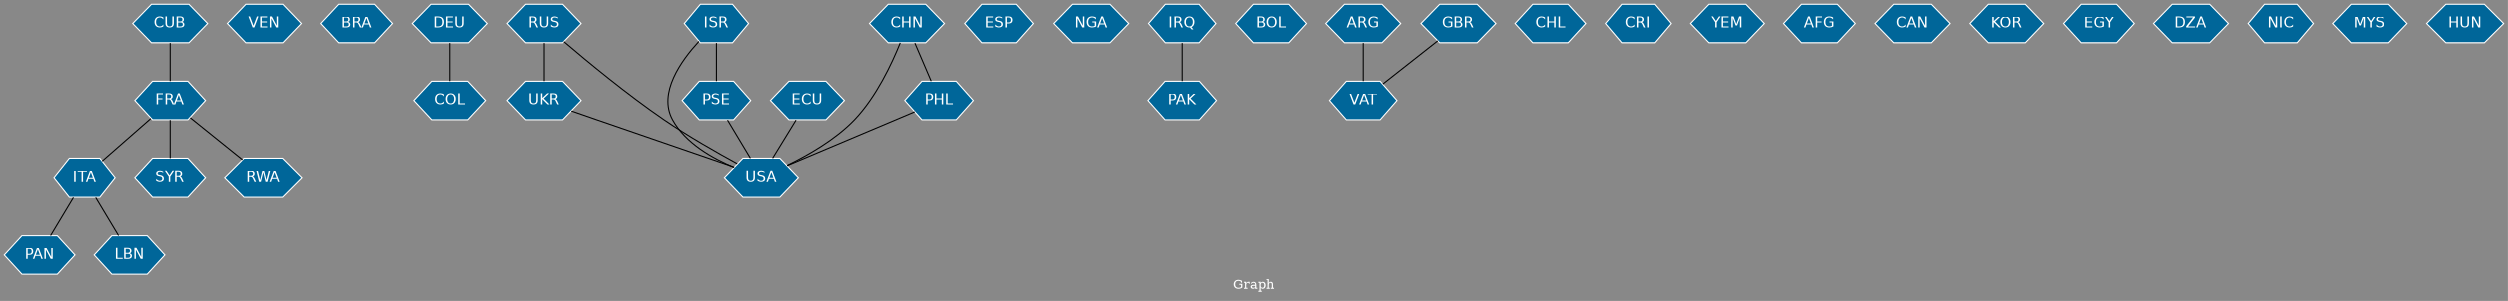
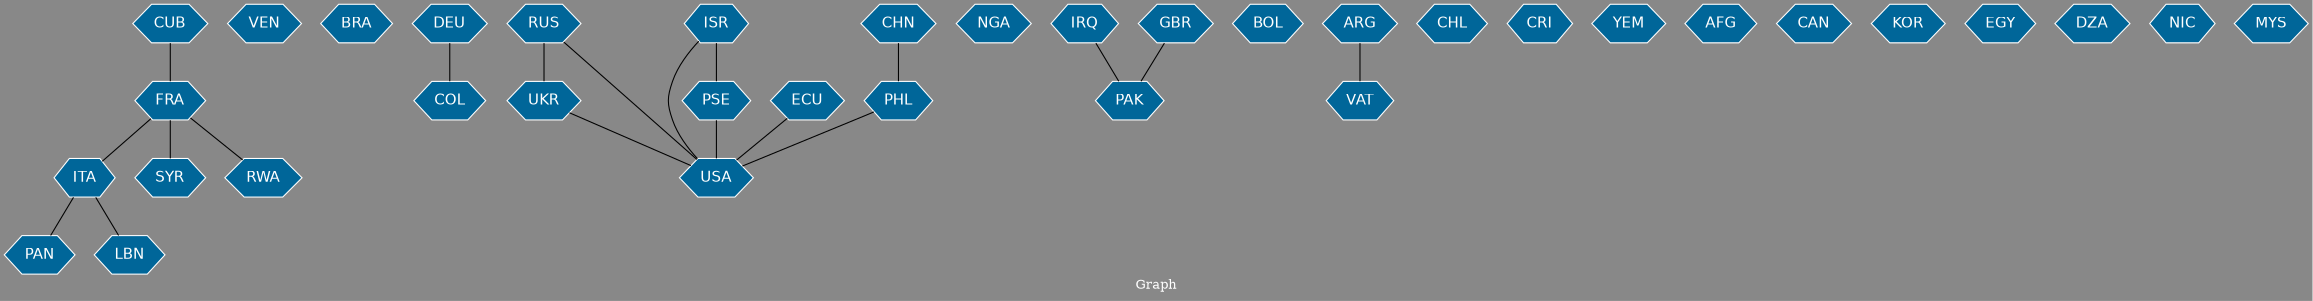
node "ESP": removed
node "HUN": removed
edge "GBR" -- "VAT": now "GBR" -- "PAK"
edge "CHN" -- "USA": removed
